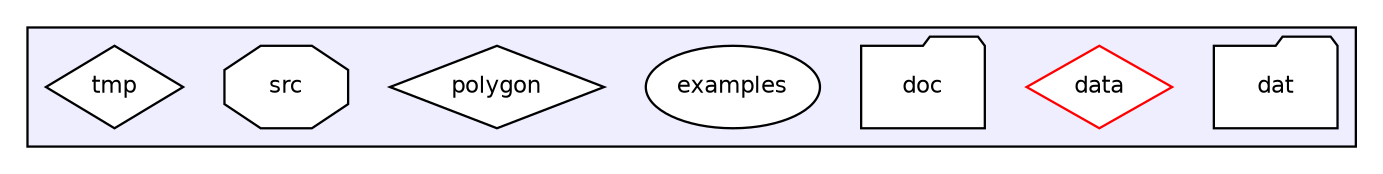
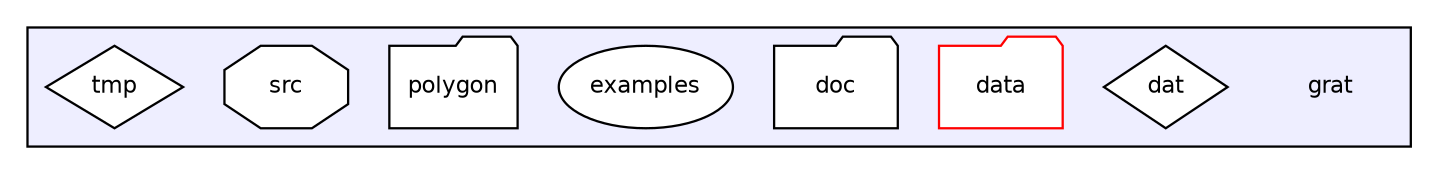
node "polygon": shape diamond -> folder
node "data": shape diamond -> folder
node "dat": shape folder -> diamond
node "grat": added
